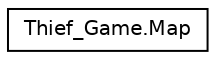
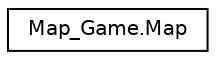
node "Thief_Game.Map": label "Thief_Game.Map" -> "Map_Game.Map"
